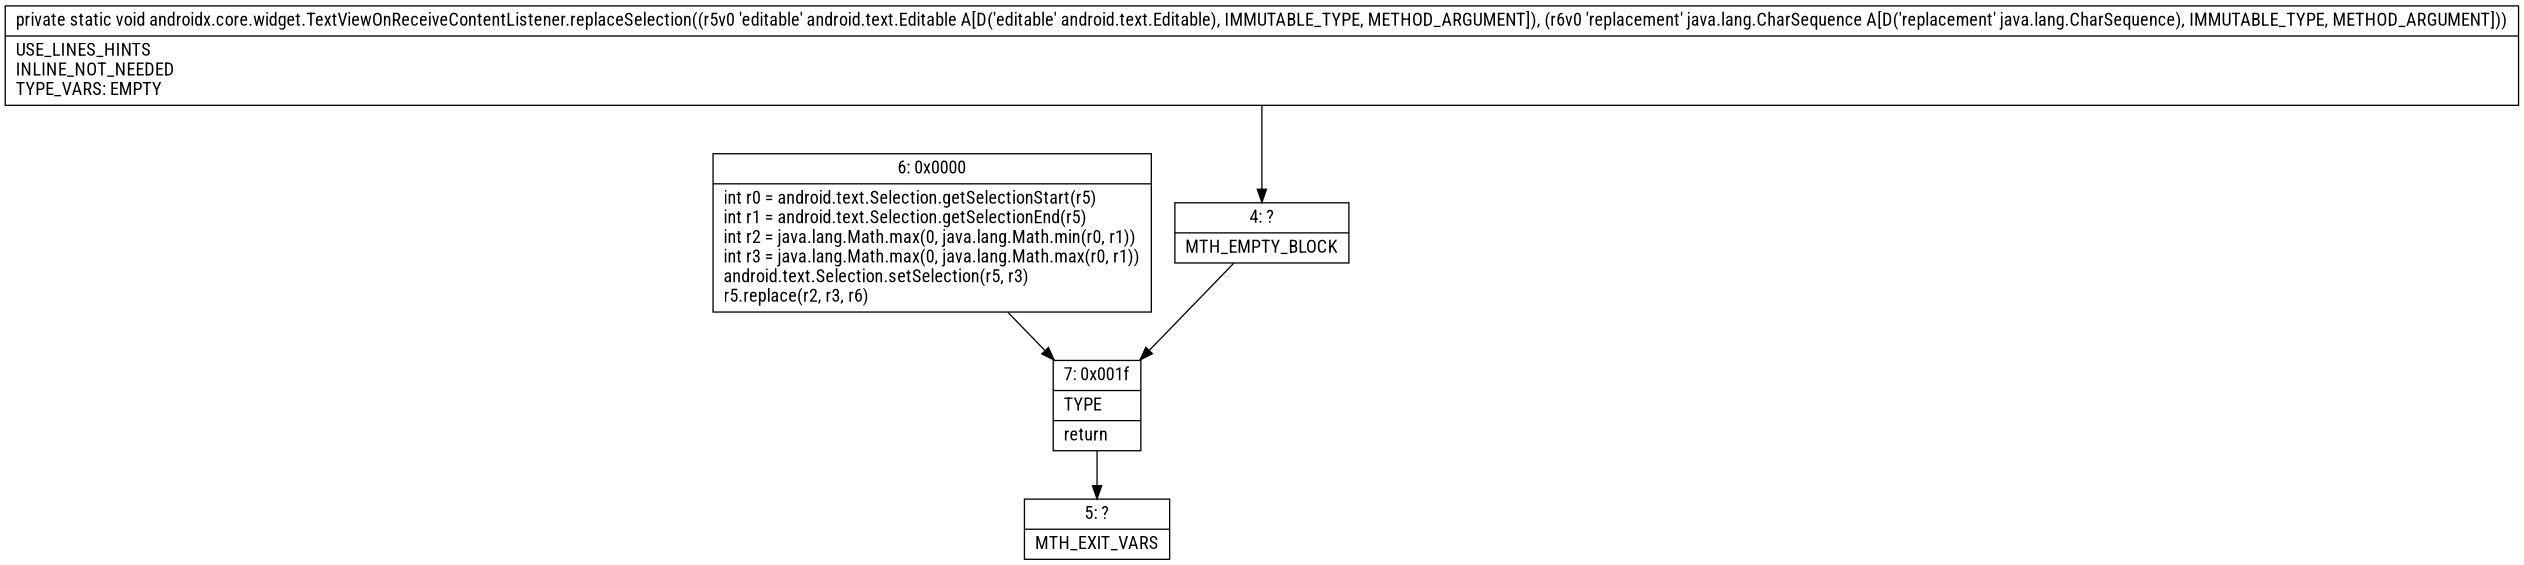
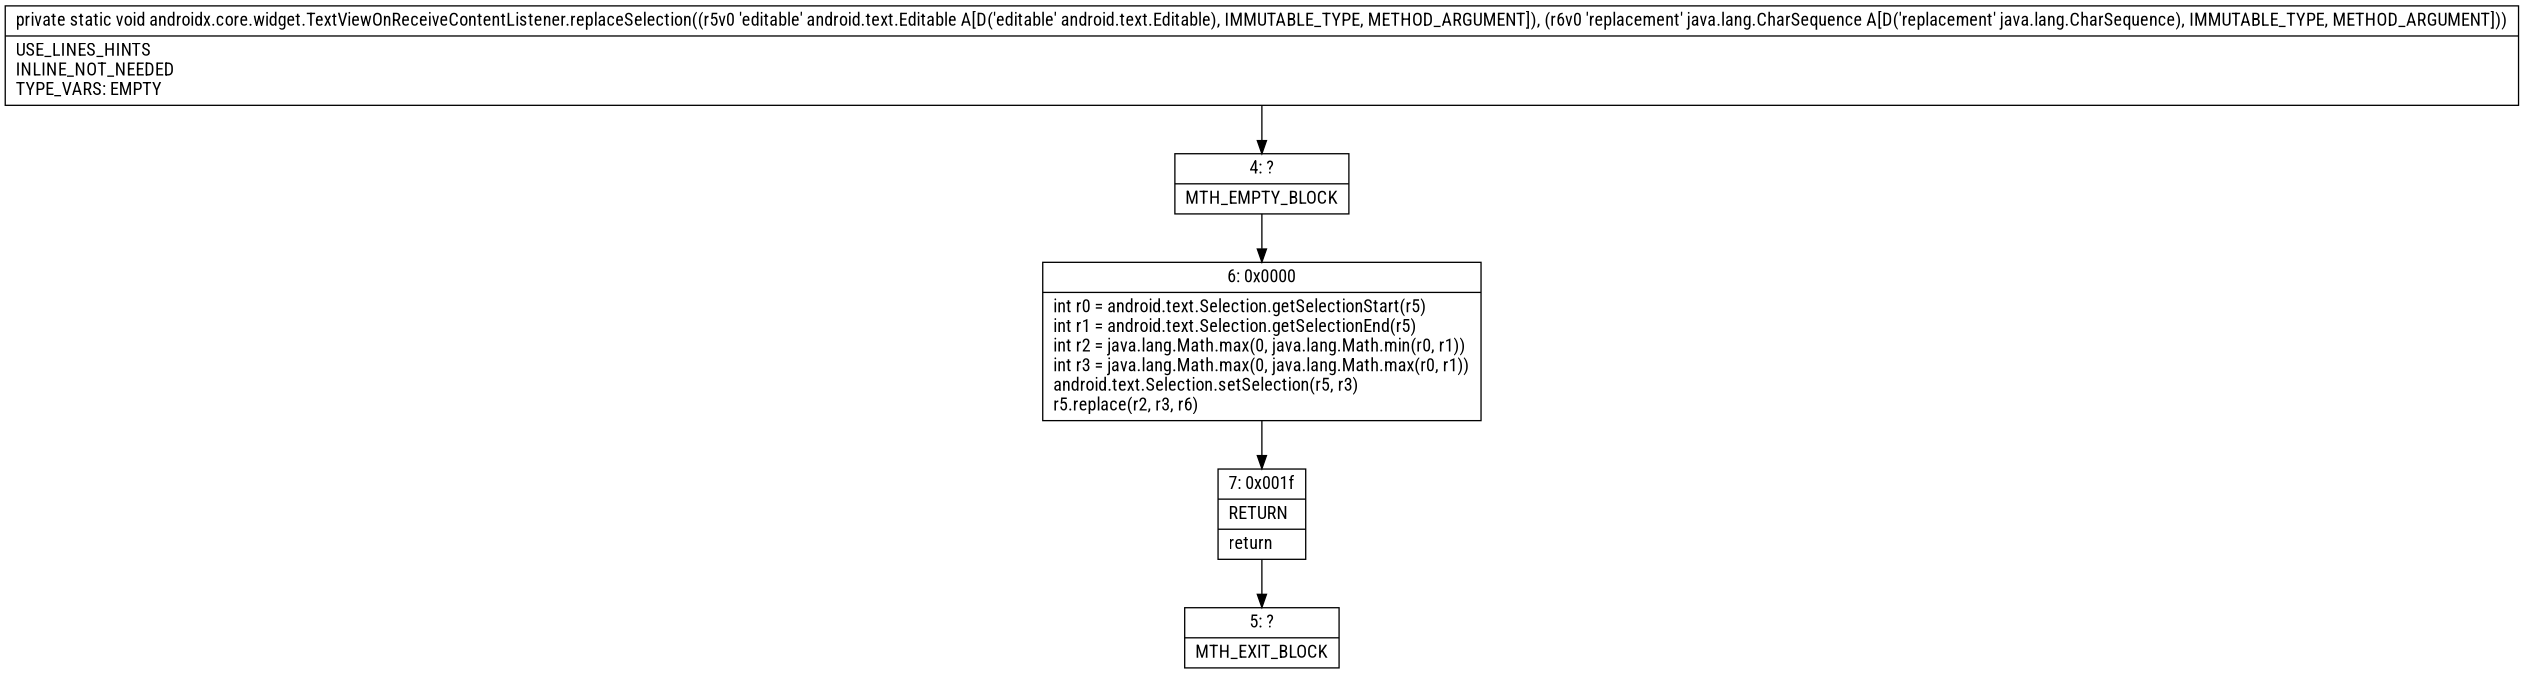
edge "4: ?" -> "7: 0x001f": now "4: ?" -> "6: 0x0000"
node "7: 0x001f": text "TYPE" -> "RETURN"
node "5: ?": text "MTH_EXIT_VARS" -> "MTH_EXIT_BLOCK"
